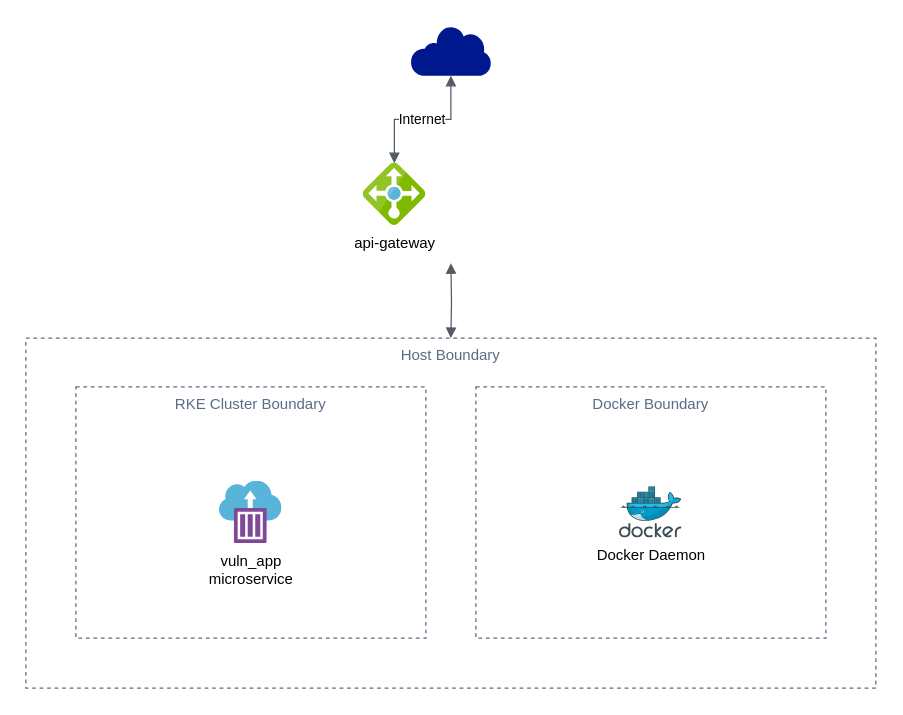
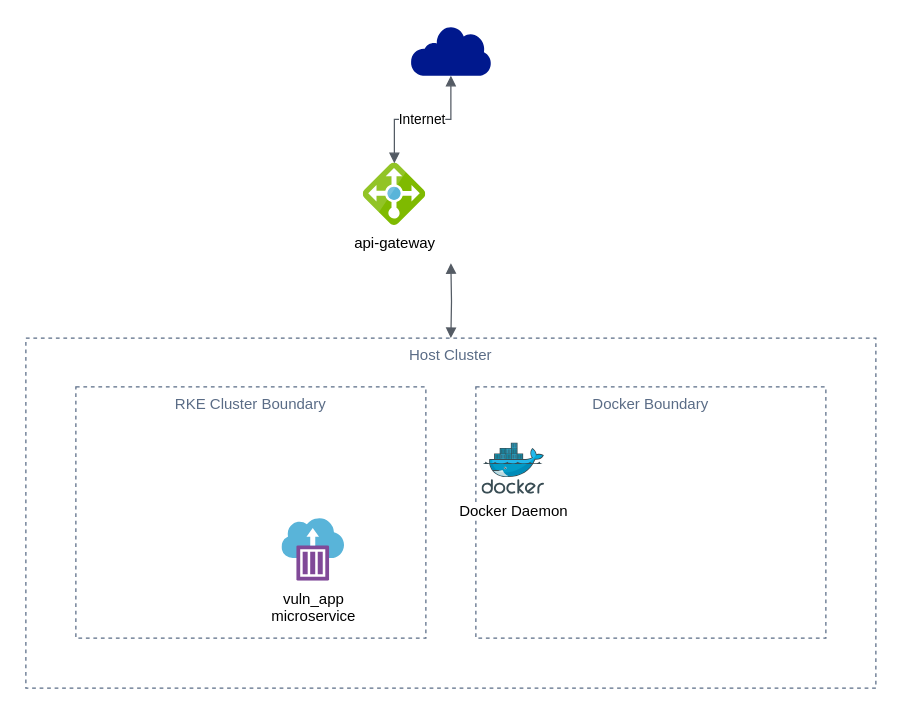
node "Host Boundary": label "Host Boundary" -> "Host Cluster"
node "vuln_app microservice": moved (251, 513) -> (313, 550)
node "Docker Daemon": moved (651, 513) -> (513, 469)
